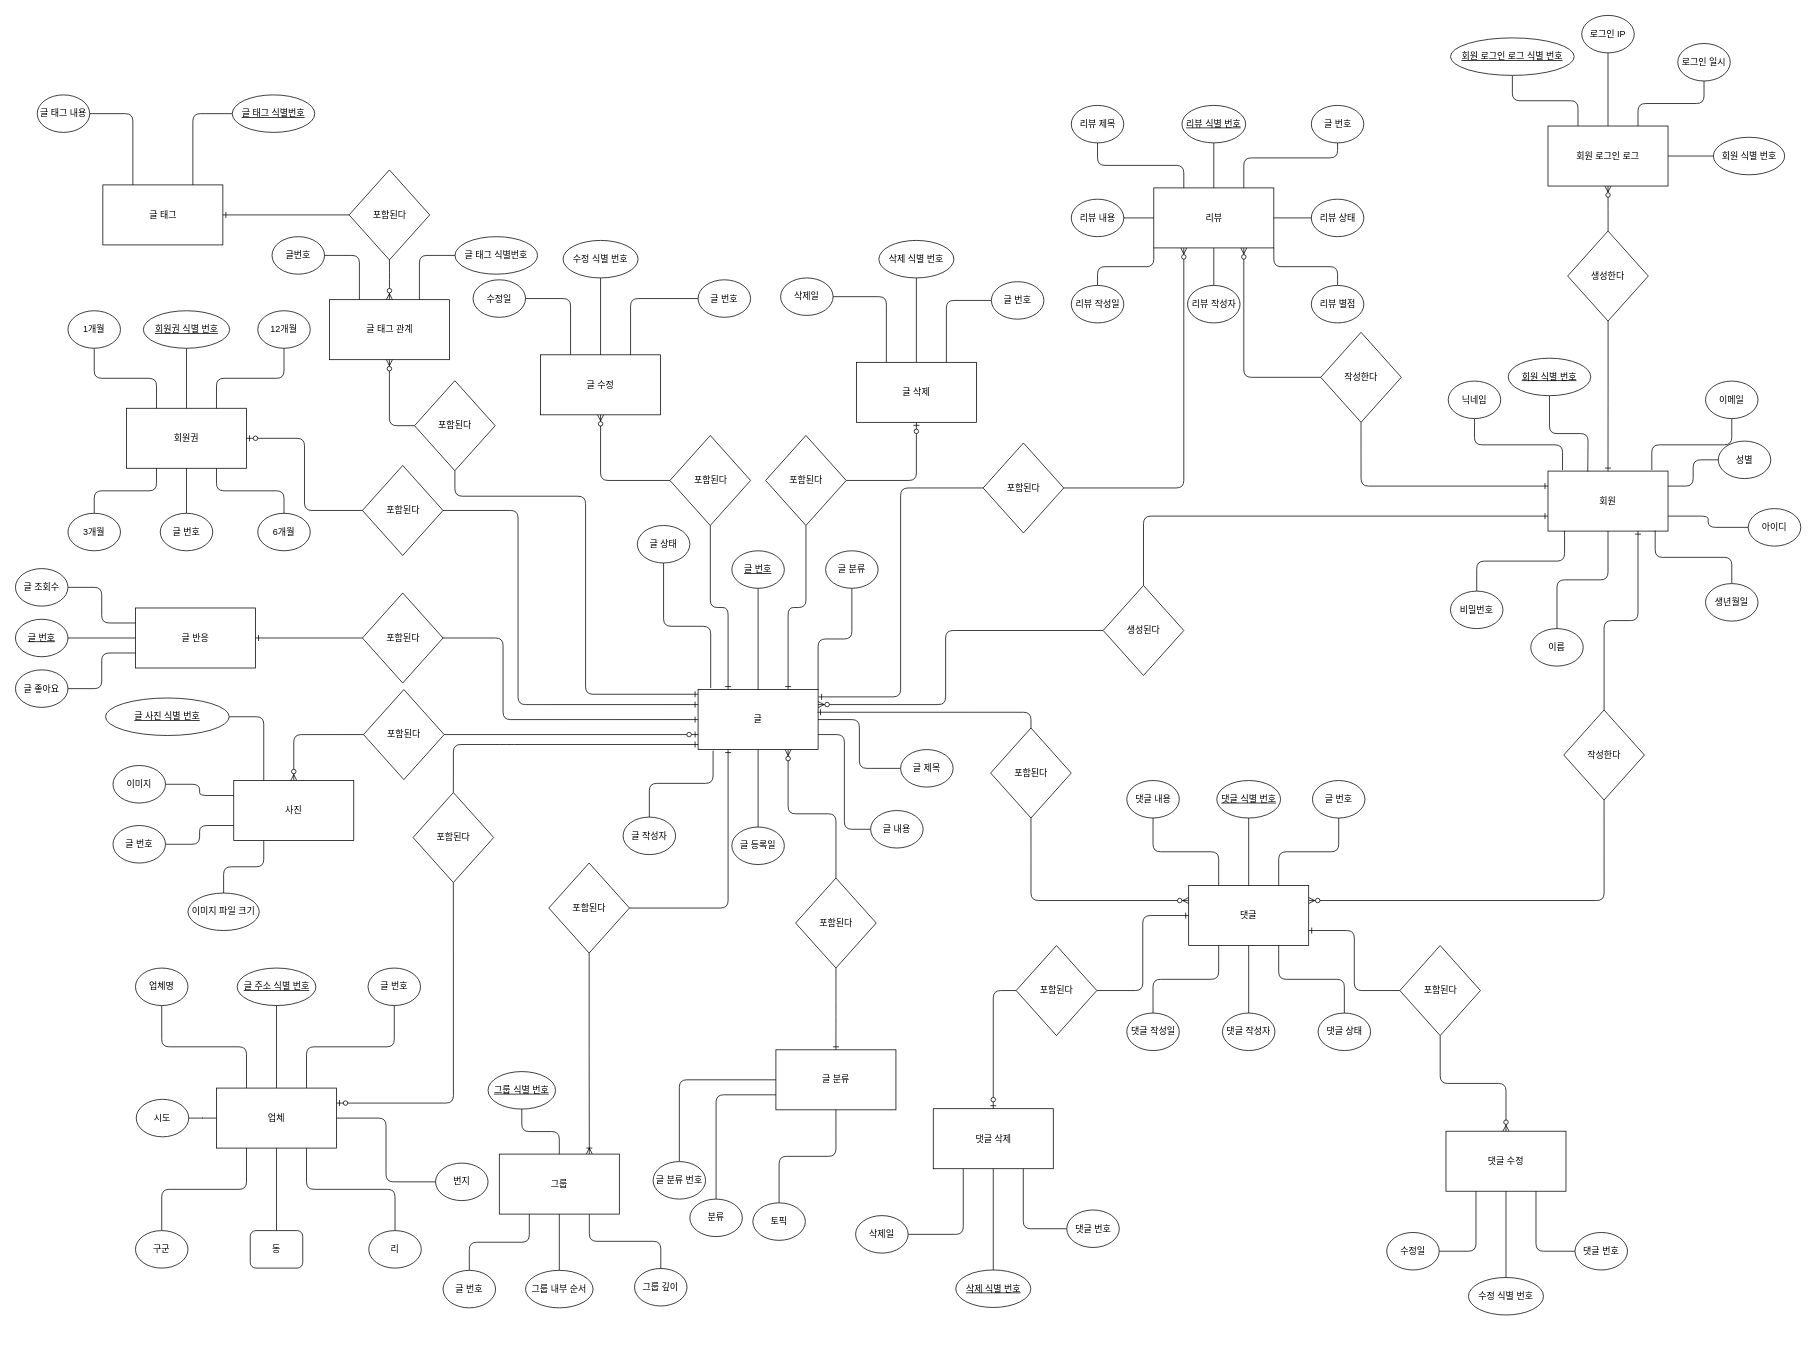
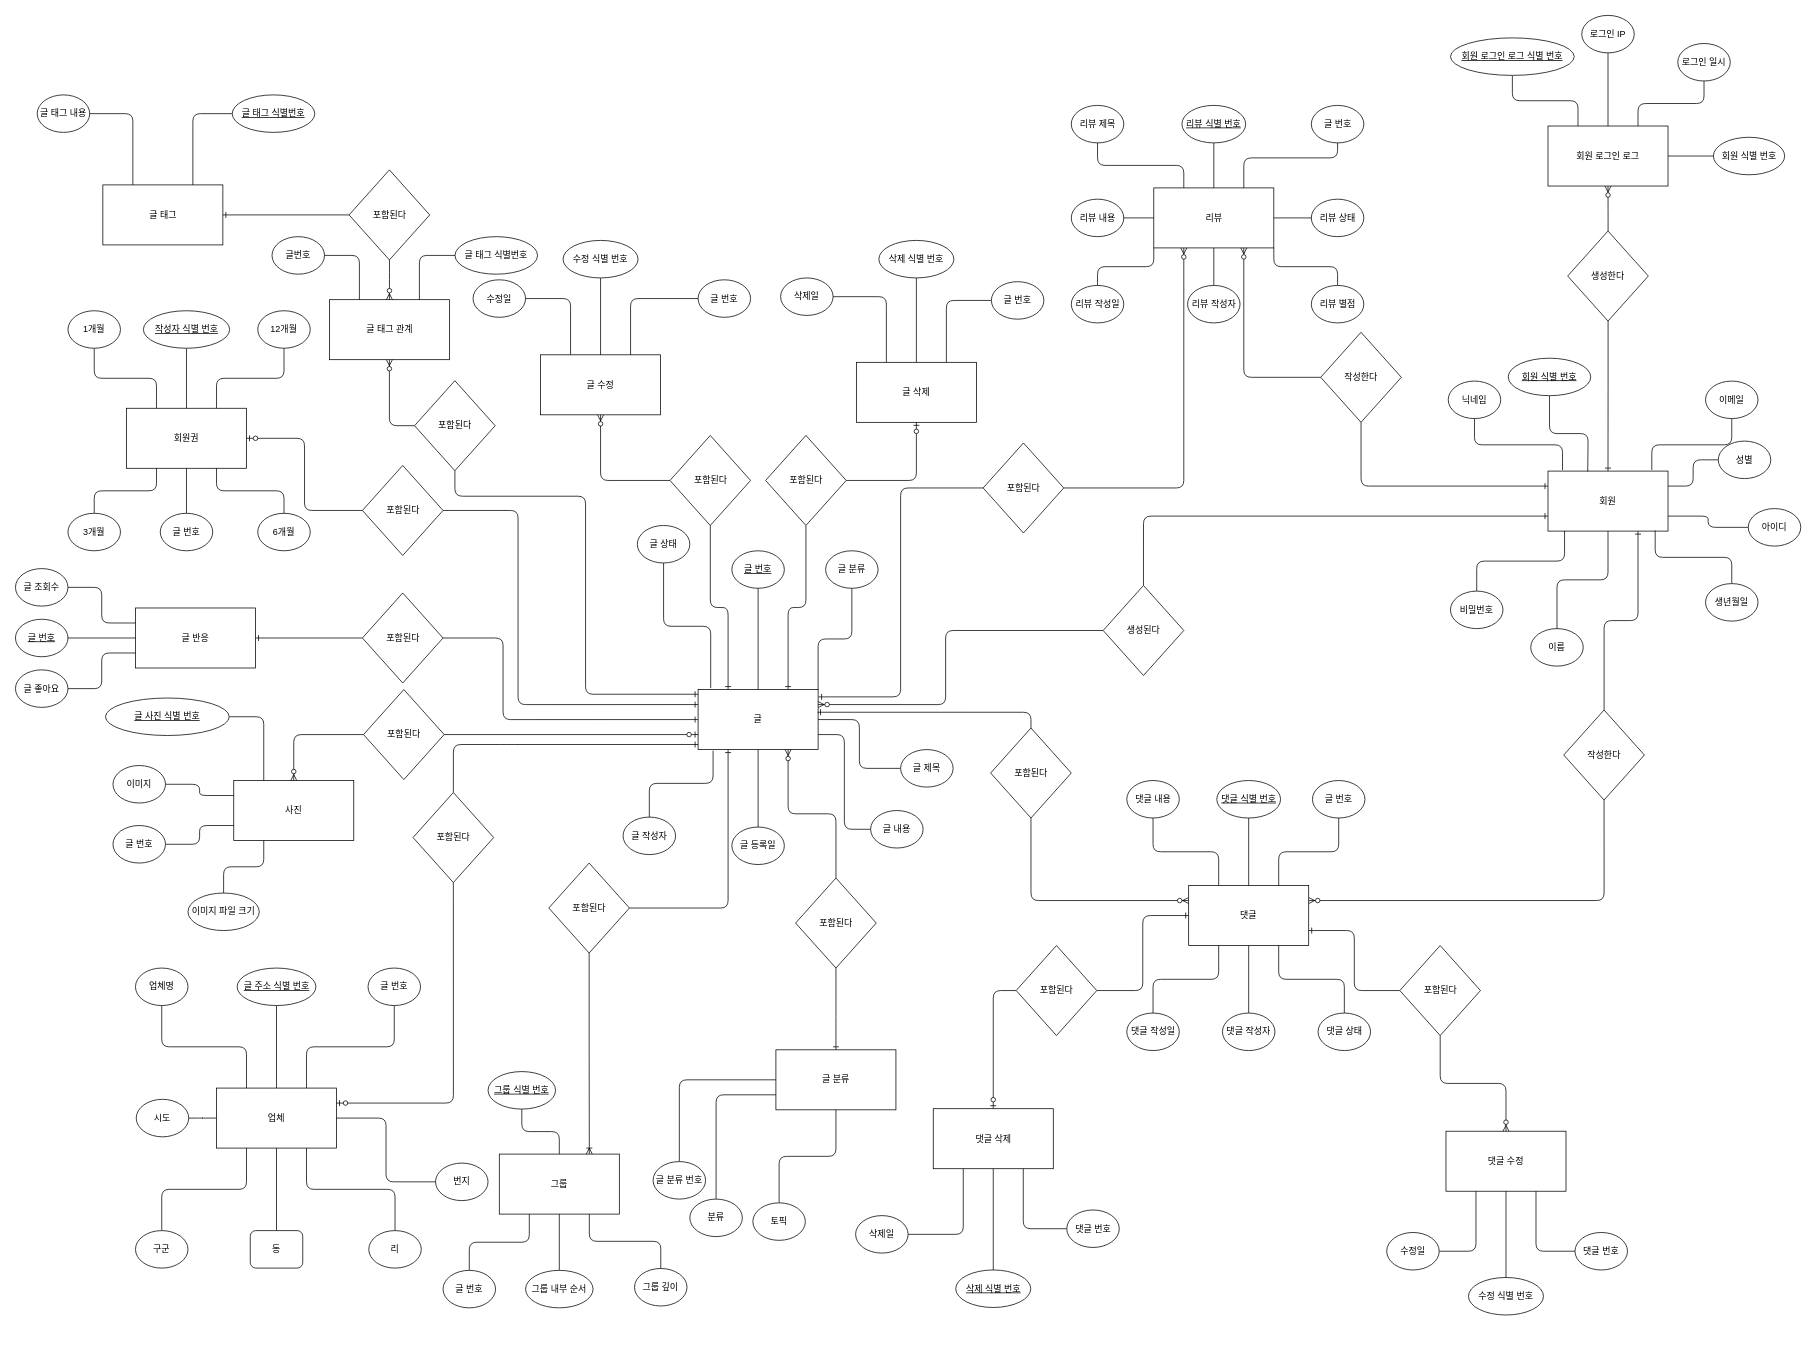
node "회원권 식별 번호": label "회원권 식별 번호" -> "작성자 식별 번호"
